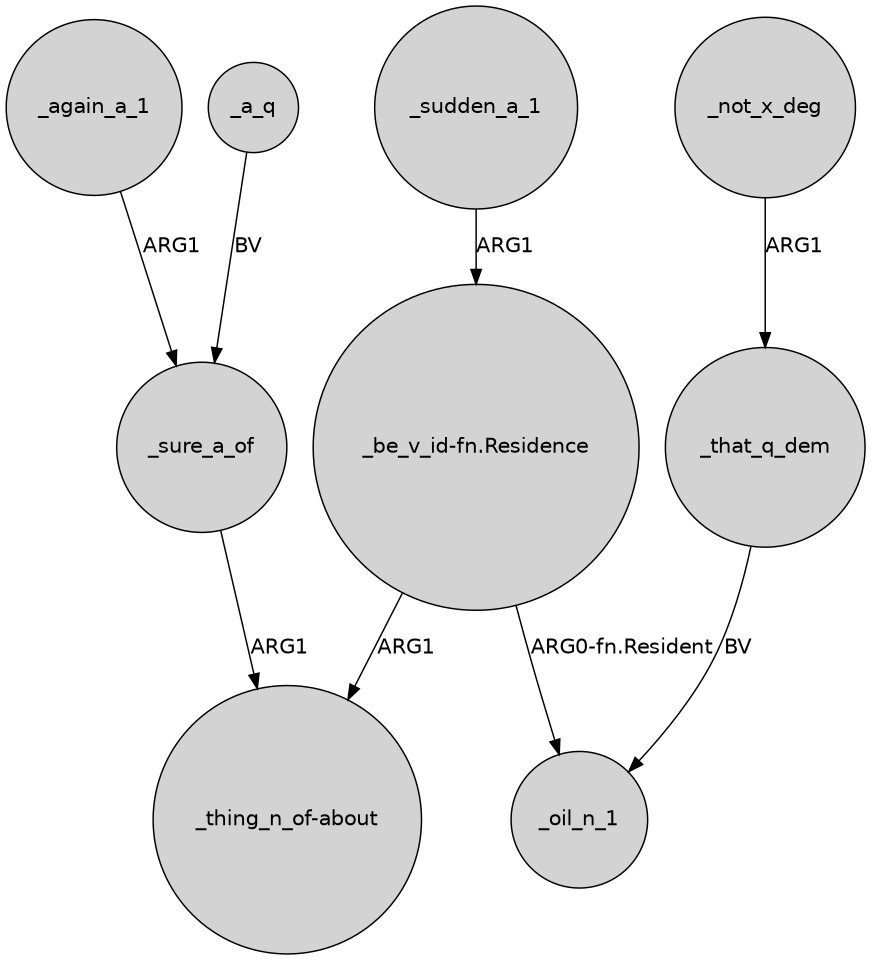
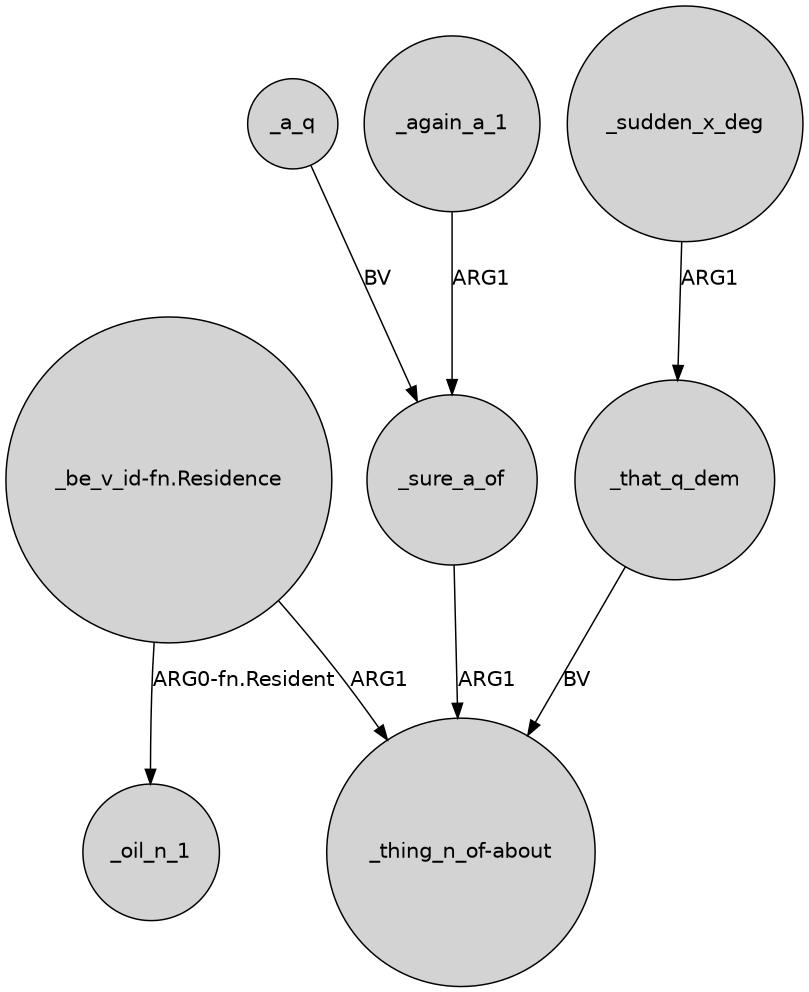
node "_sudden_a_1": removed
node "_not_x_deg": label "_not_x_deg" -> "_sudden_x_deg"
edge "_that_q_dem" -> "_oil_n_1": now "_that_q_dem" -> "_thing_n_of-about"
